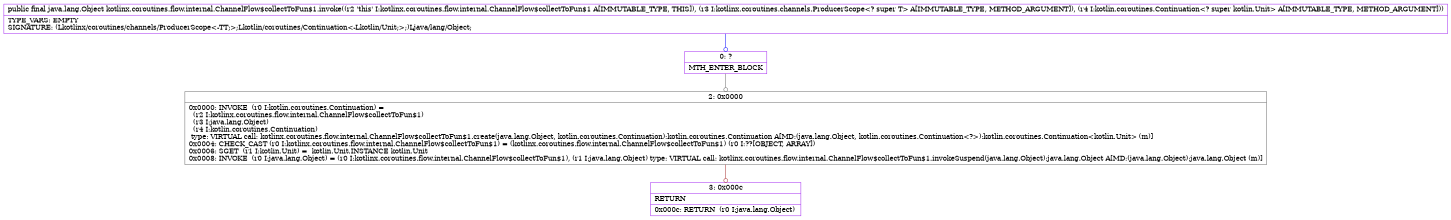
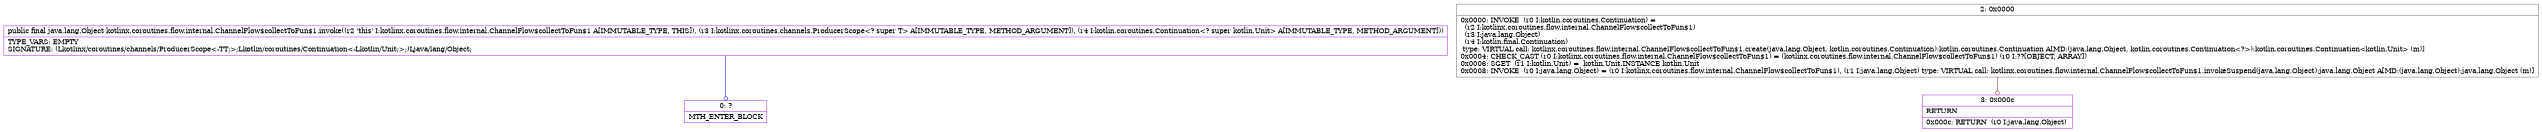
edge "0: ?" -> "2: 0x0000": removed
node "2: 0x0000": text "(r4 I:kotlin.coroutines.Continuation)" -> "(r4 I:kotlin.final.Continuation)"
